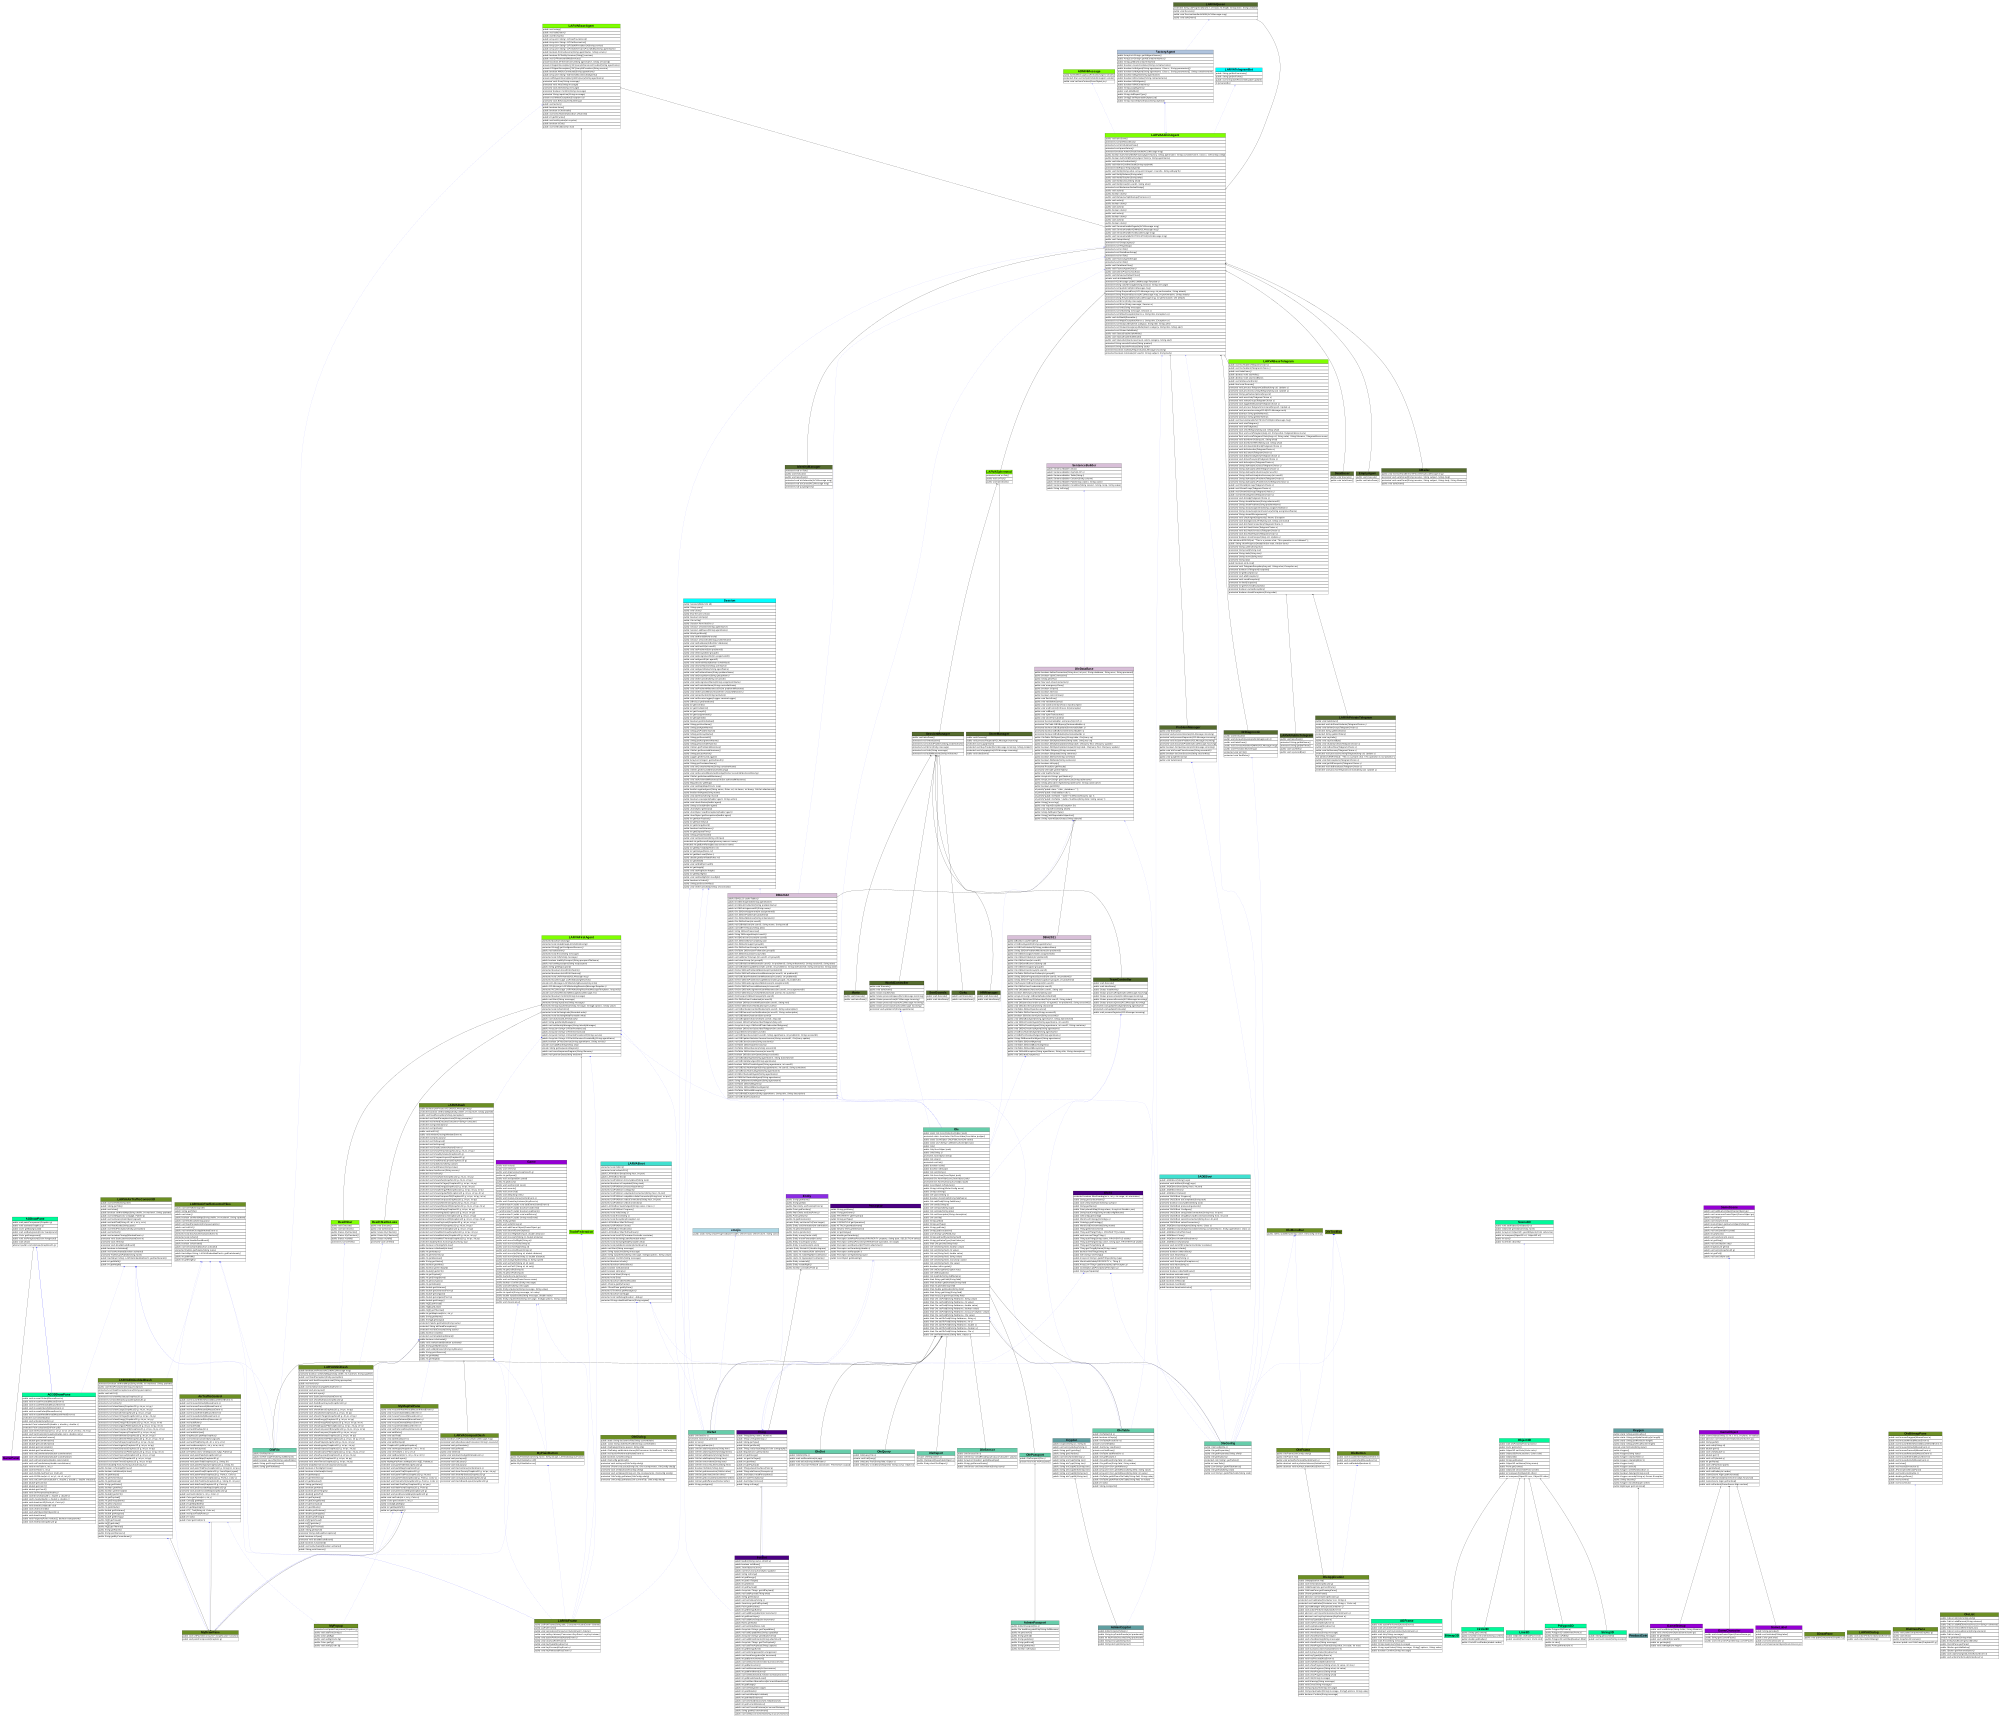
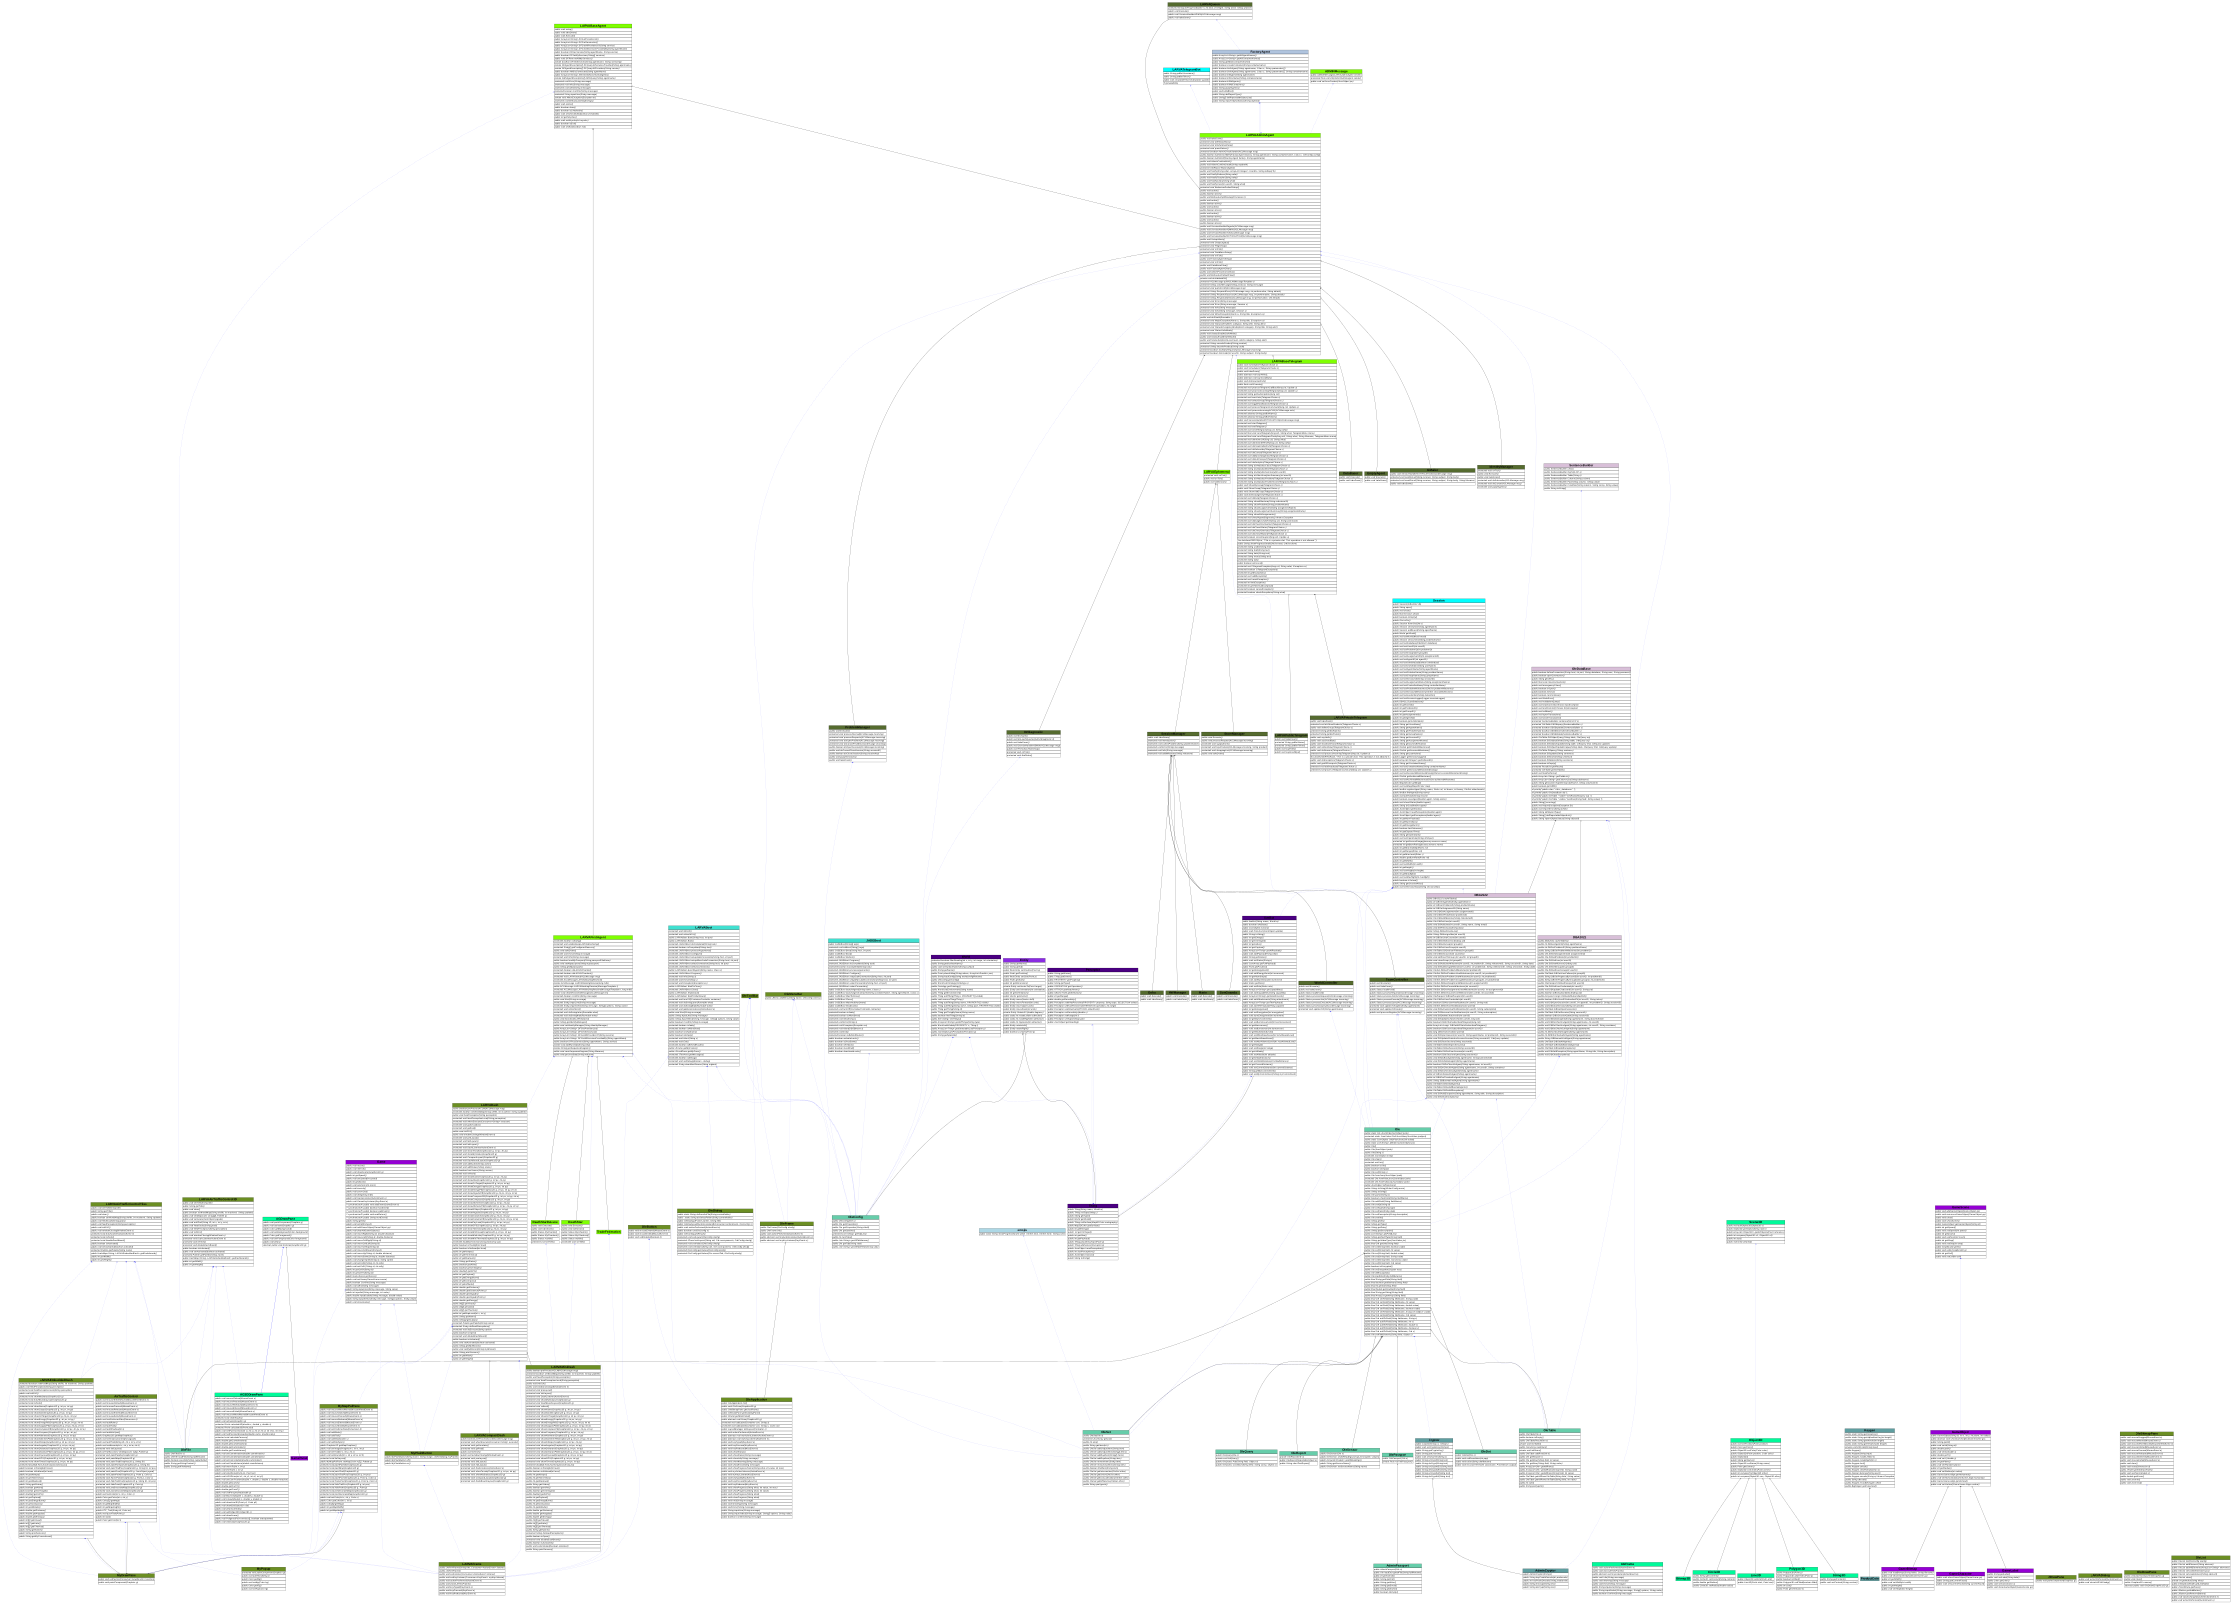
node "JADEBoot": text "protected void Abort(String s)" -> "protected void Abort(DBSBinsert s)"
edge "OleConfig" -> "Ole": now "OleConfig" -> "Entity"
